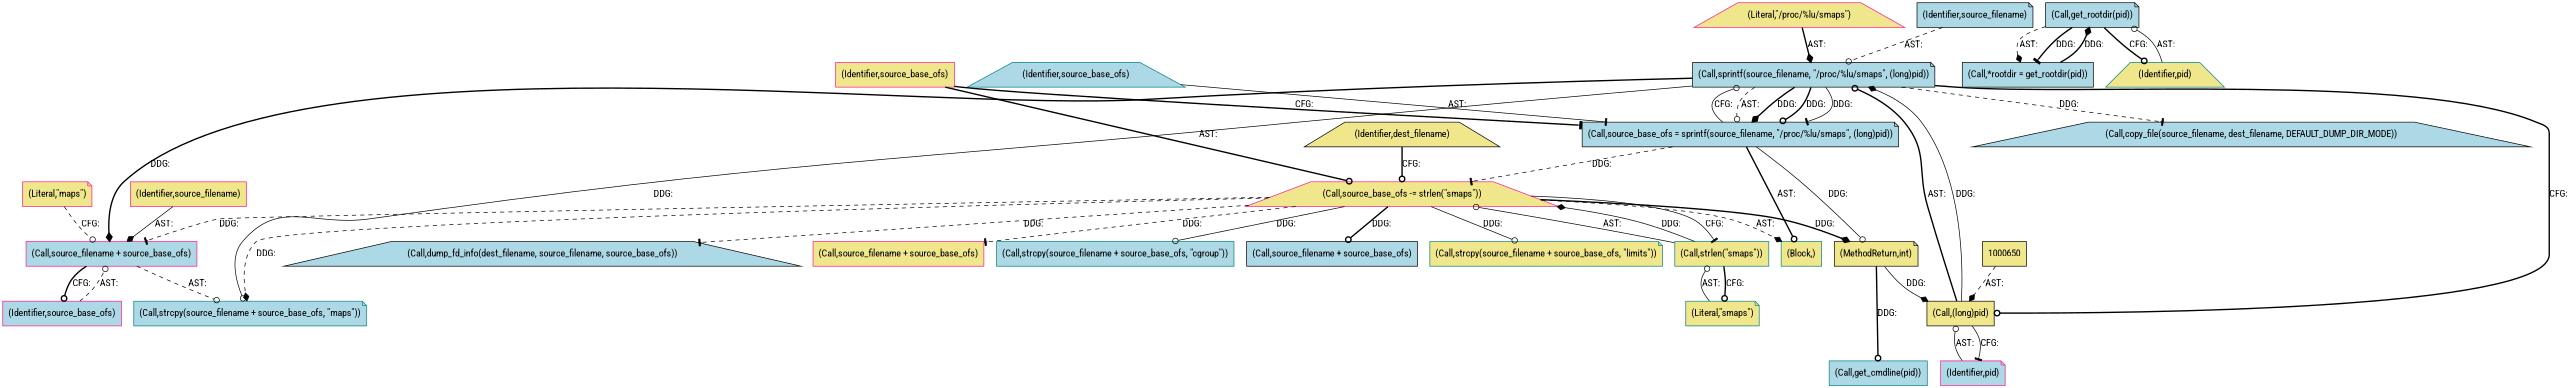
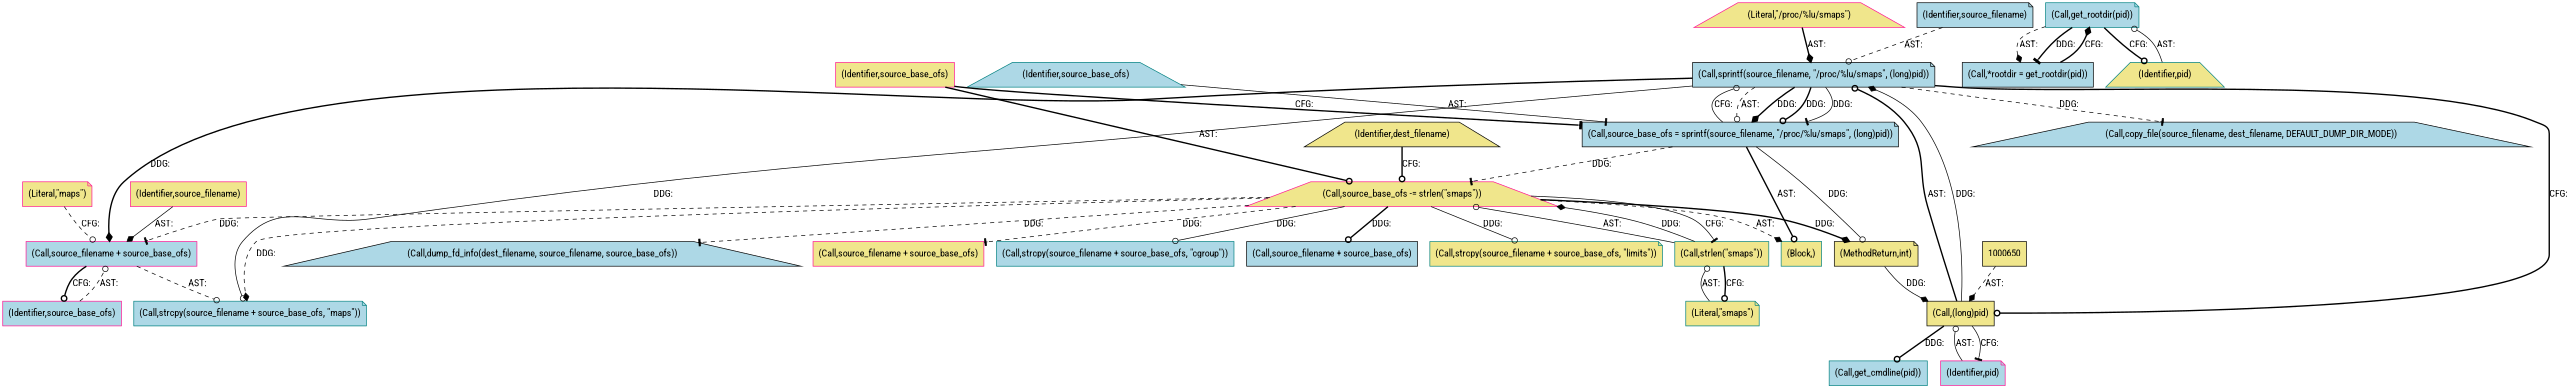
node "(Call,get_rootdir(pid))": color black -> teal
edge "(Call,*rootdir = get_rootdir(pid))" -> "(Call,get_rootdir(pid))": label "DDG: " -> "CFG: "
edge "(MethodReturn,int)" -> "(Call,get_cmdline(pid))": now "(Call,(long)pid)" -> "(Call,get_cmdline(pid))"
